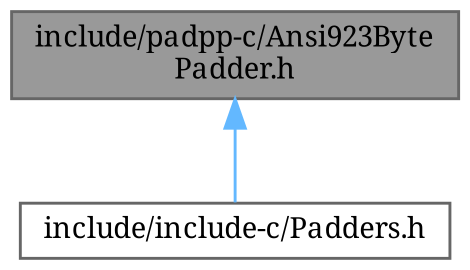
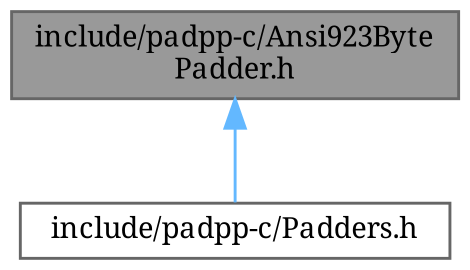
node "include/include-c/Padders.h": label "include/include-c/Padders.h" -> "include/padpp-c/Padders.h"
